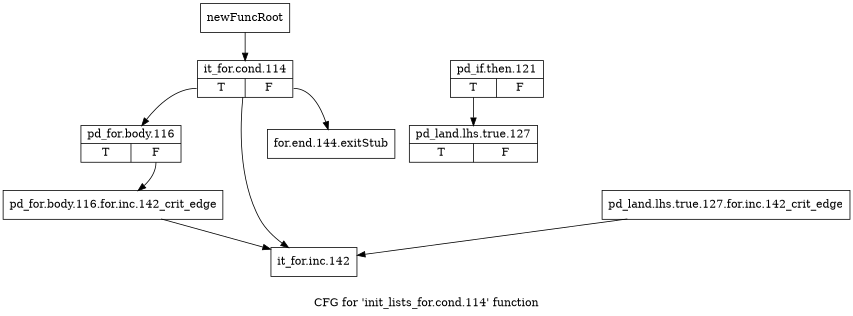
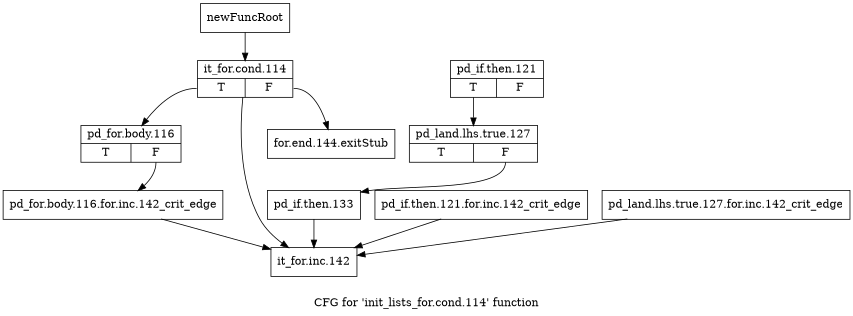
node "pd_if.then.133": added
node "pd_if.then.121.for.inc.142_crit_edge": added
